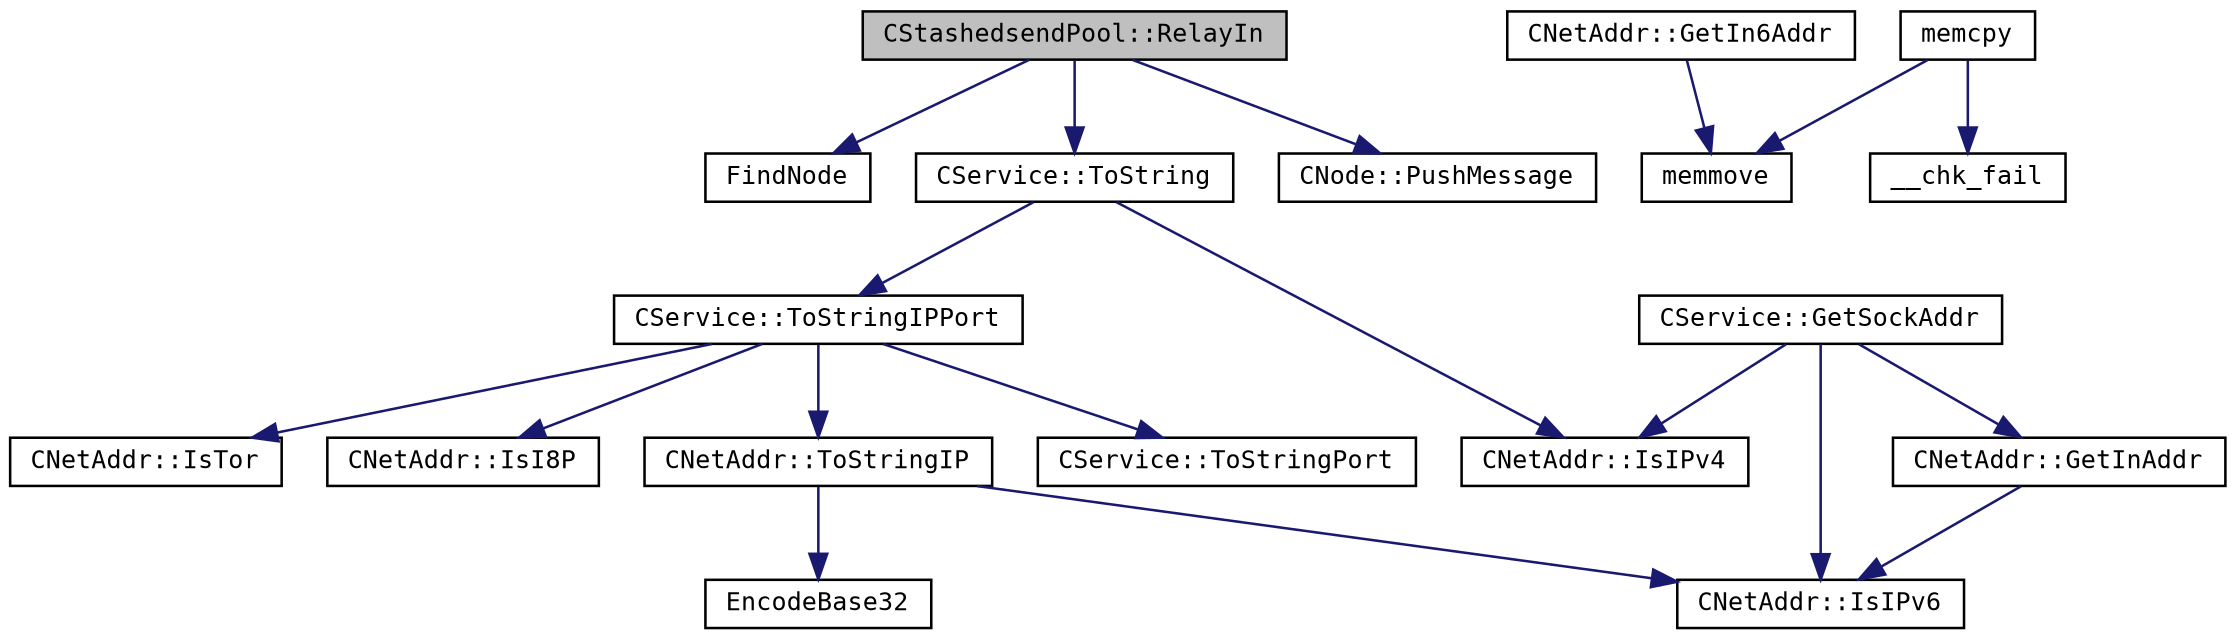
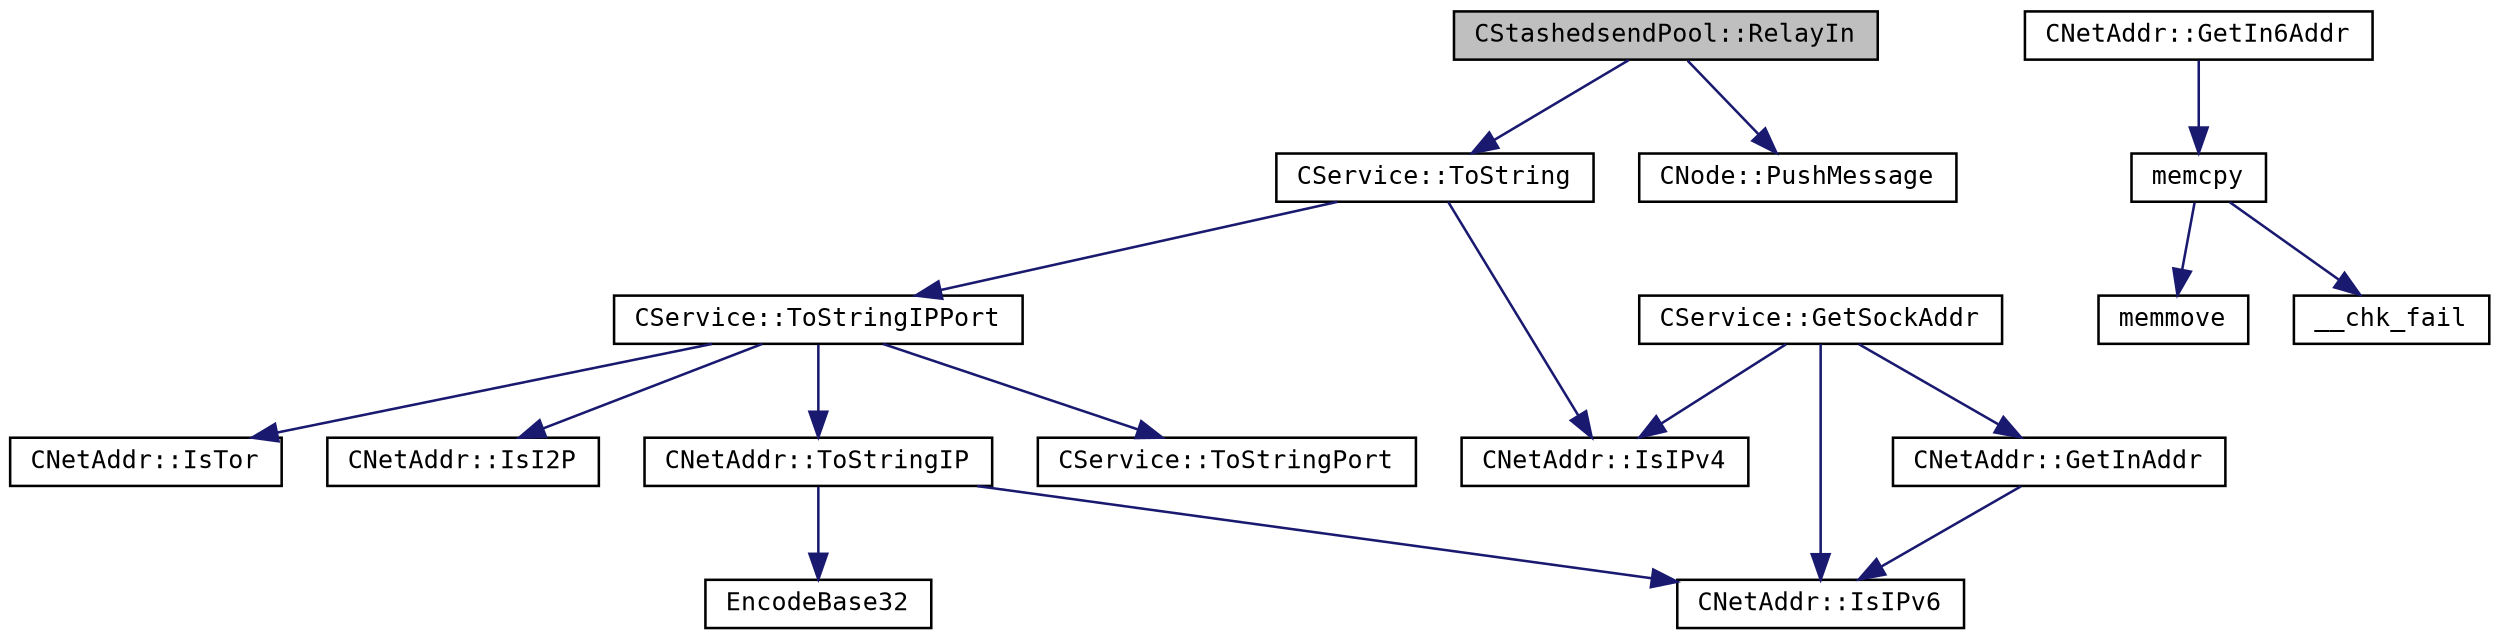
edge "CNetAddr::GetIn6Addr" -> "memmove": now "CNetAddr::GetIn6Addr" -> "memcpy"
node "FindNode": removed
node "CNetAddr::IsI8P": label "CNetAddr::IsI8P" -> "CNetAddr::IsI2P"
